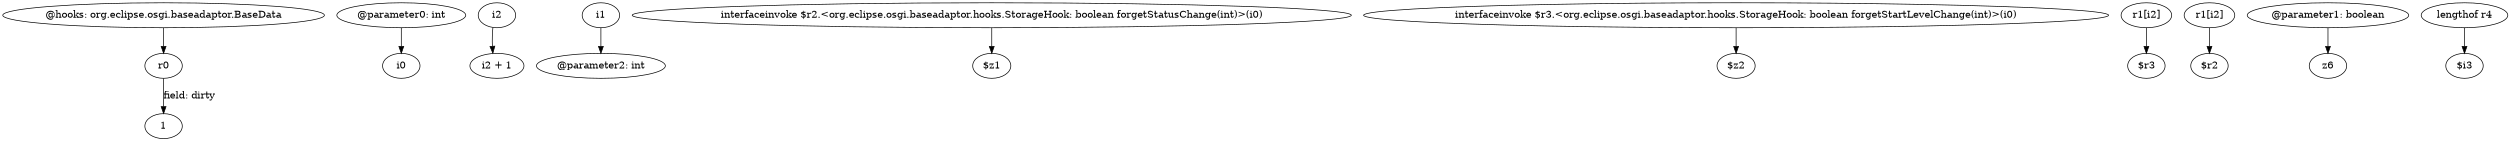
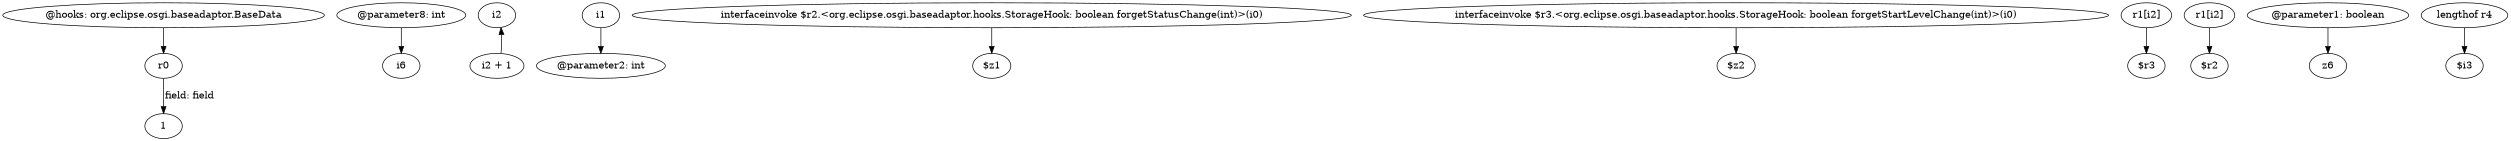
node "@parameter0: int": label "@parameter0: int" -> "@parameter8: int"
edge "i2" -> "i2 + 1": reversed
node "i0": label "i0" -> "i6"
edge "r0" -> "1": label "field: dirty" -> "field: field"
